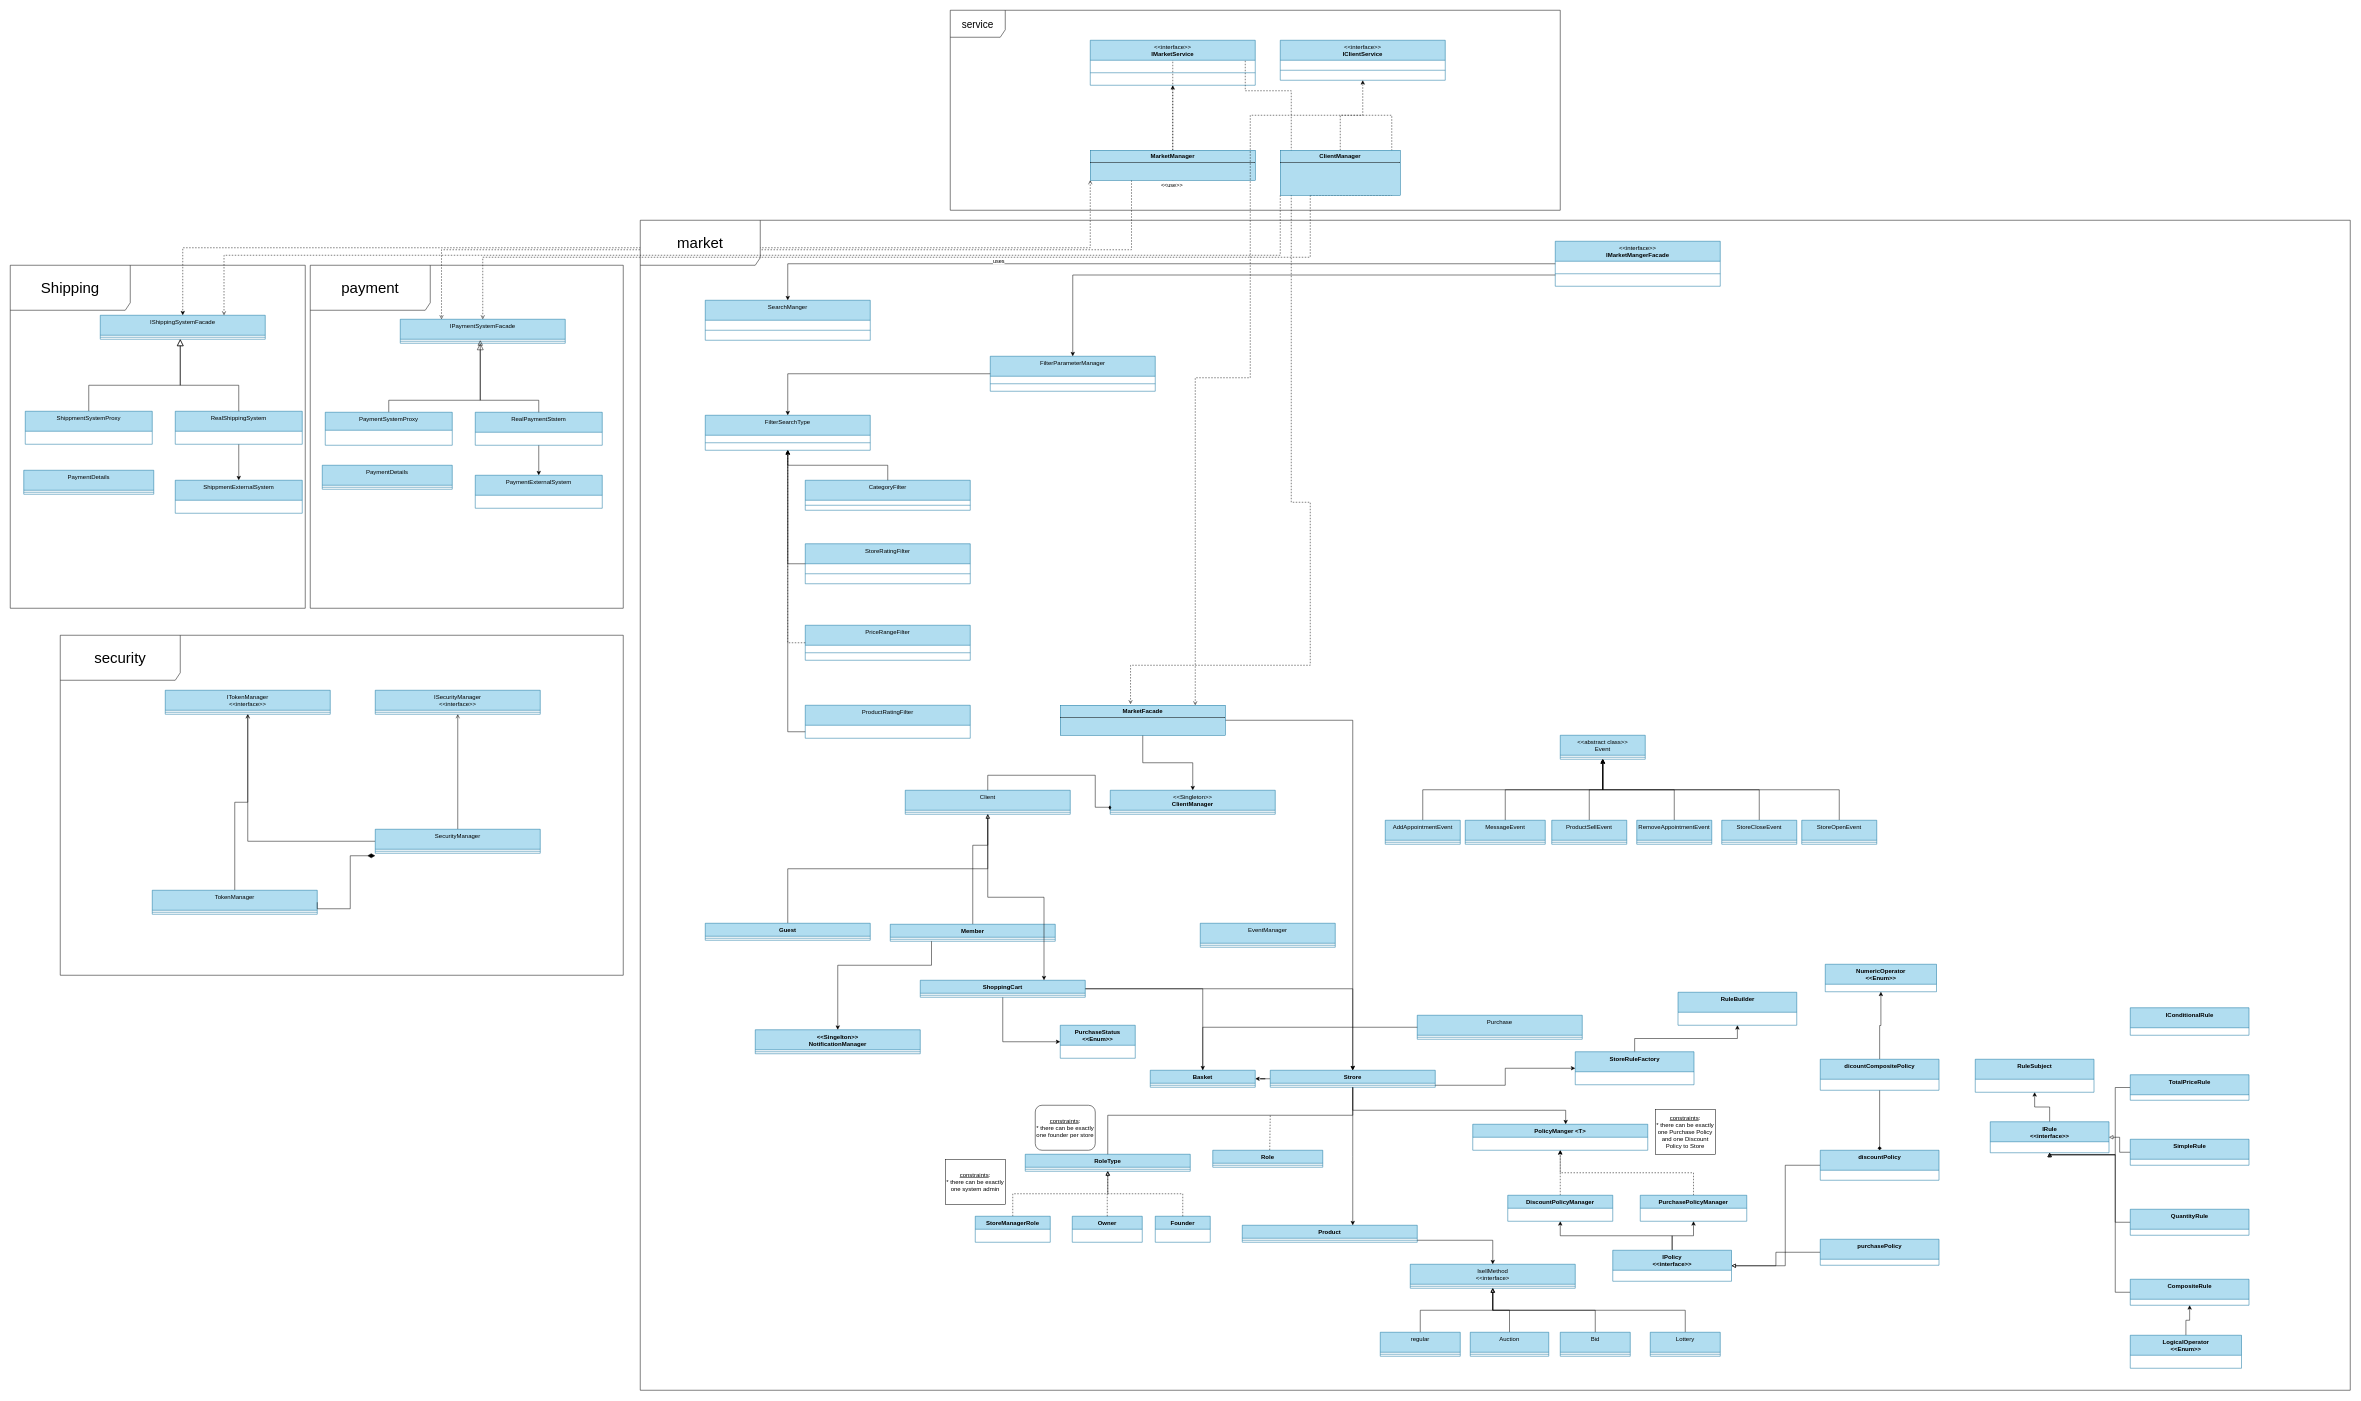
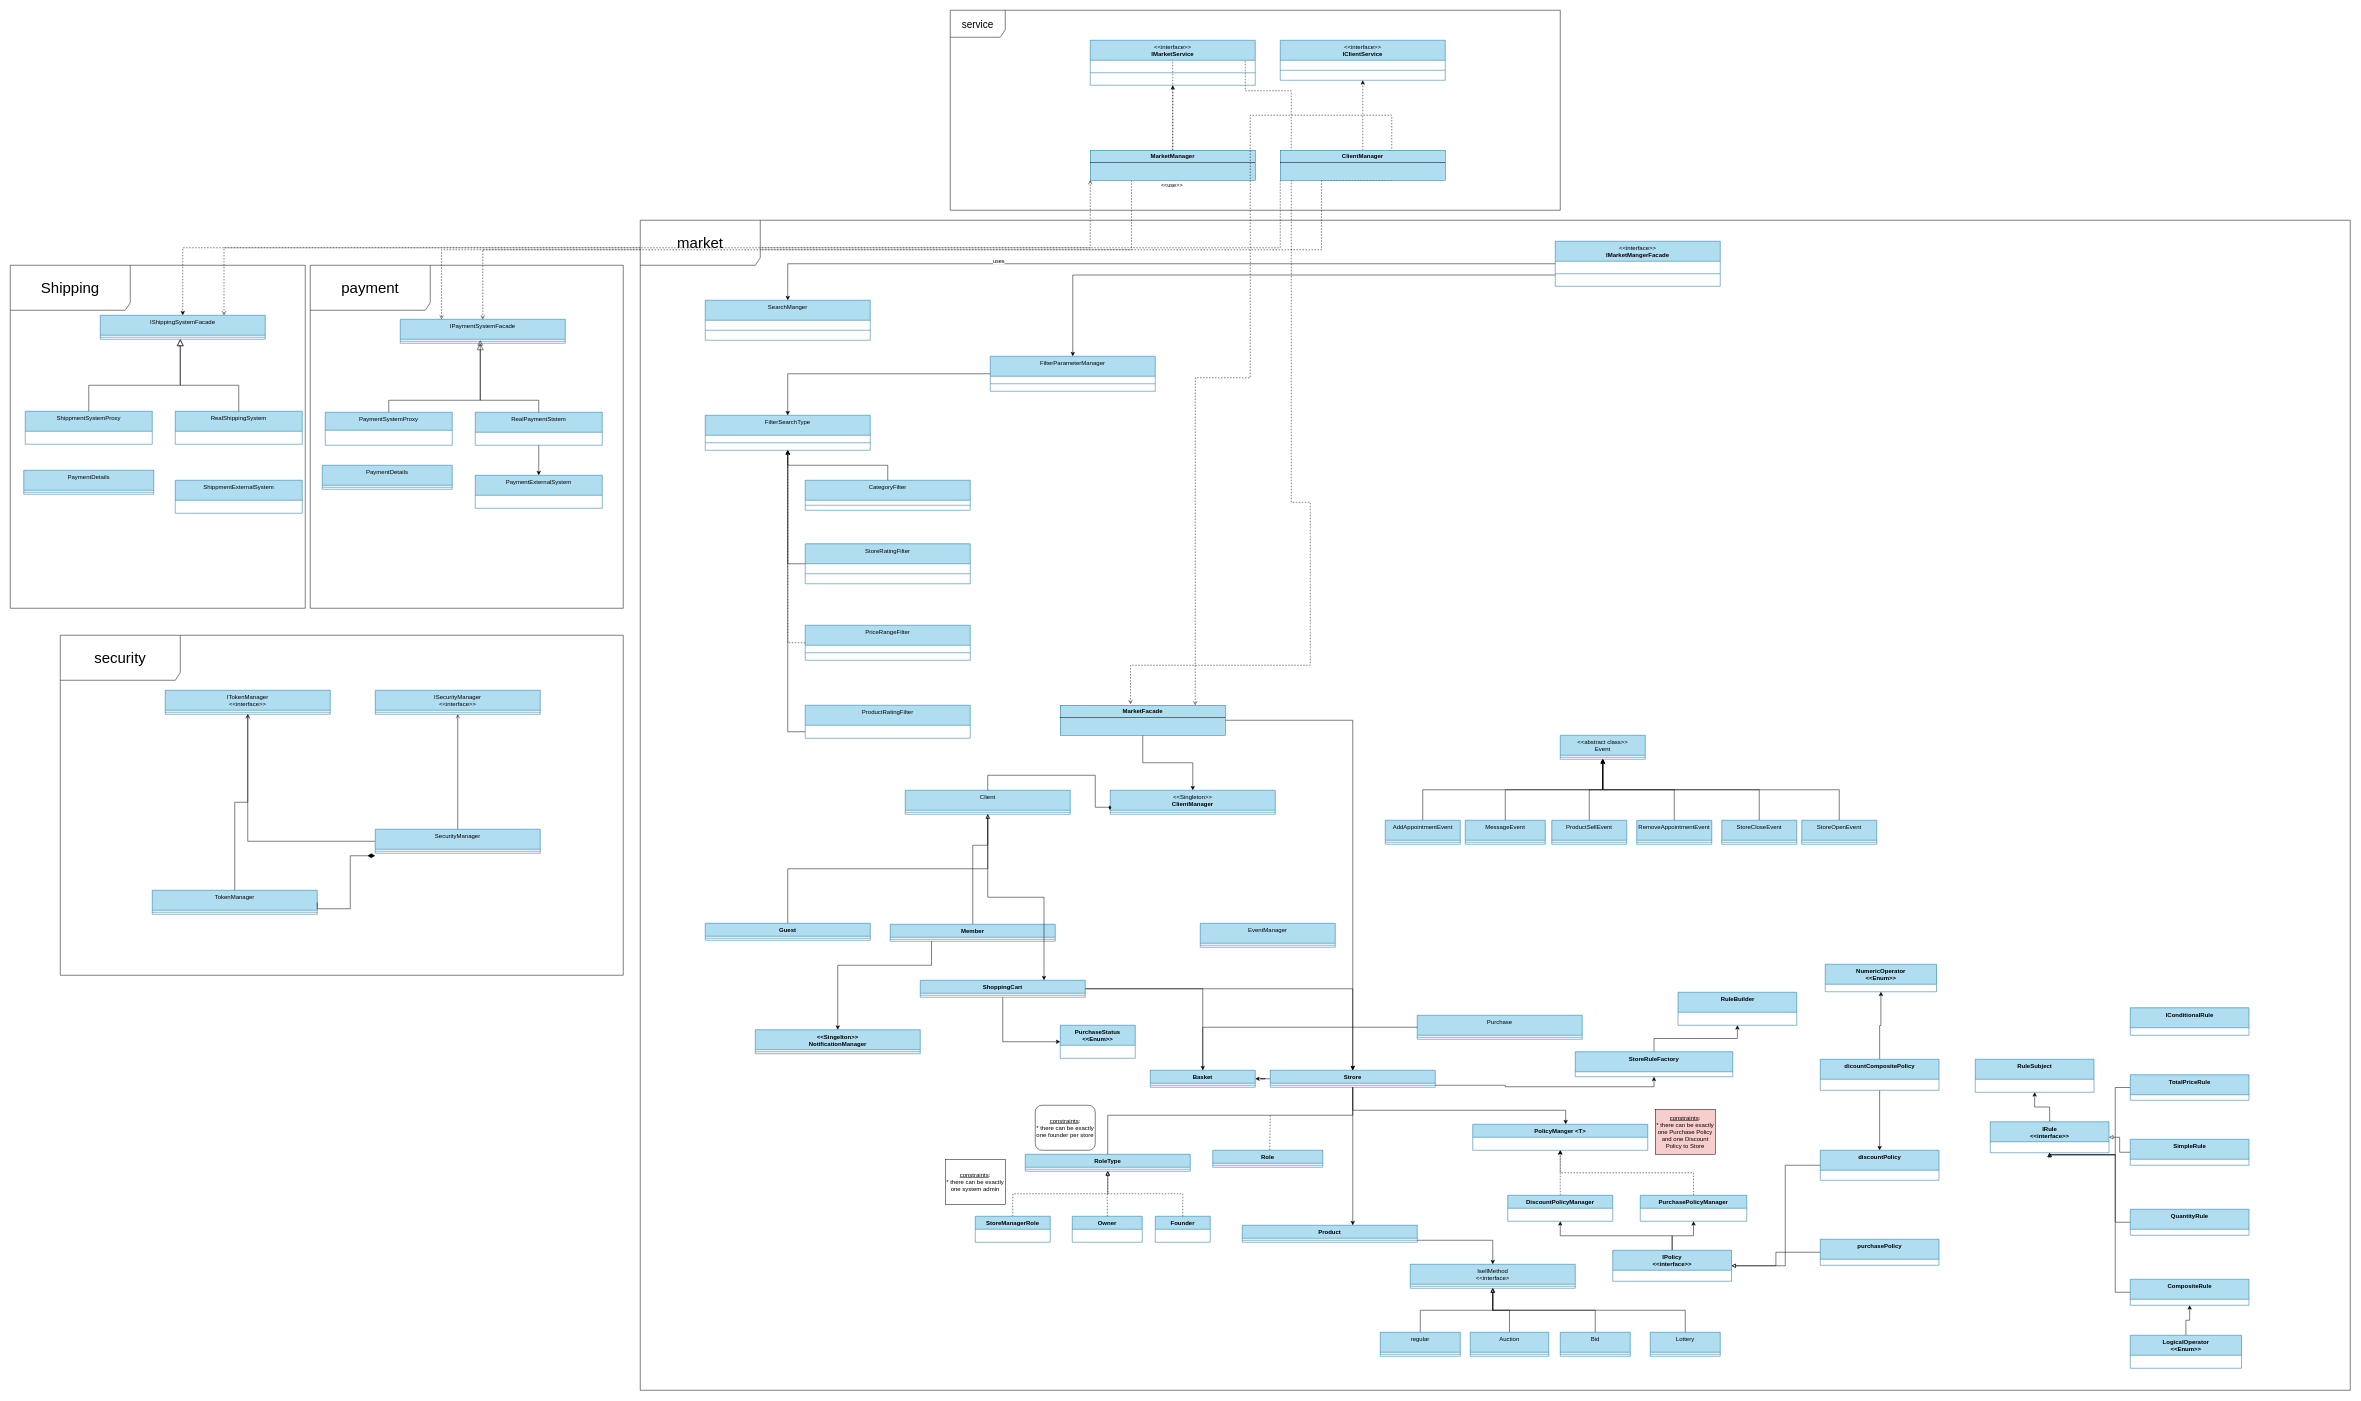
node "ClientManager": size 120x45 -> 165x30
edge "RealShippingSystem" -> "ShippmentExternalSystem": removed
node "StoreRuleFactory": size 119x33 -> 158x25
node "constraints: * there can be exactly one Purchase Policy and one Discount Policy to Store": fillcolor #ffffff -> #f8cecc
edge "dicountCompositePolicy" -> "discountPolicy": arrowhead diamond -> classic
